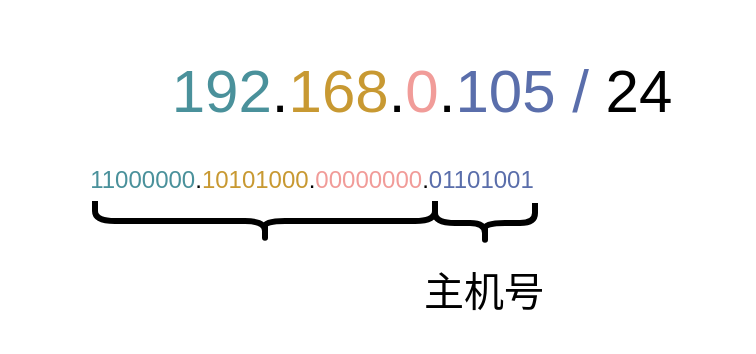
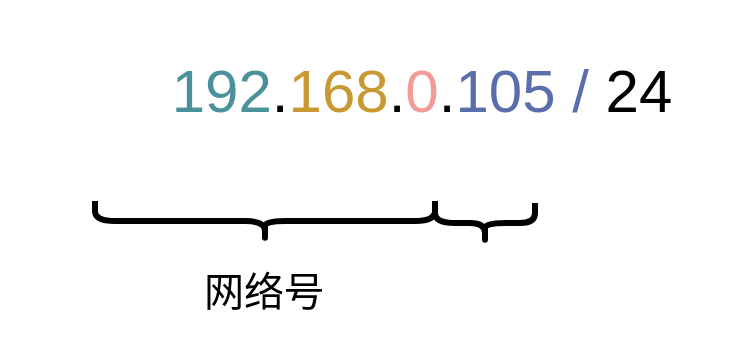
node "11000000.10101000.00000000.01101001": removed
node "网络号": added
node "主机号": removed
